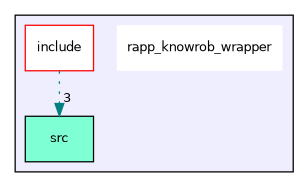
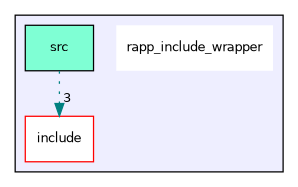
node "rapp_knowrob_wrapper": label "rapp_knowrob_wrapper" -> "rapp_include_wrapper"
edge "include" -> "src": reversed
